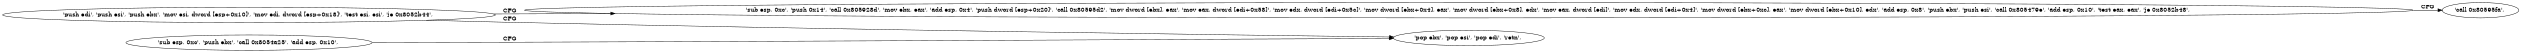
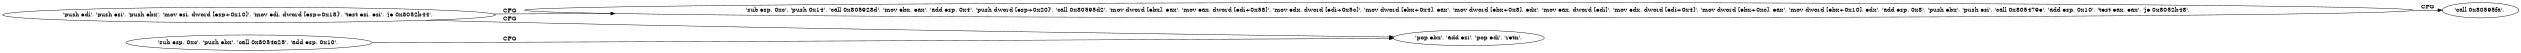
node "'pop ebx', 'pop esi', 'pop edi', 'retn',": label "'pop ebx', 'pop esi', 'pop edi', 'retn'," -> "'pop ebx', 'add esi', 'pop edi', 'retn',"
